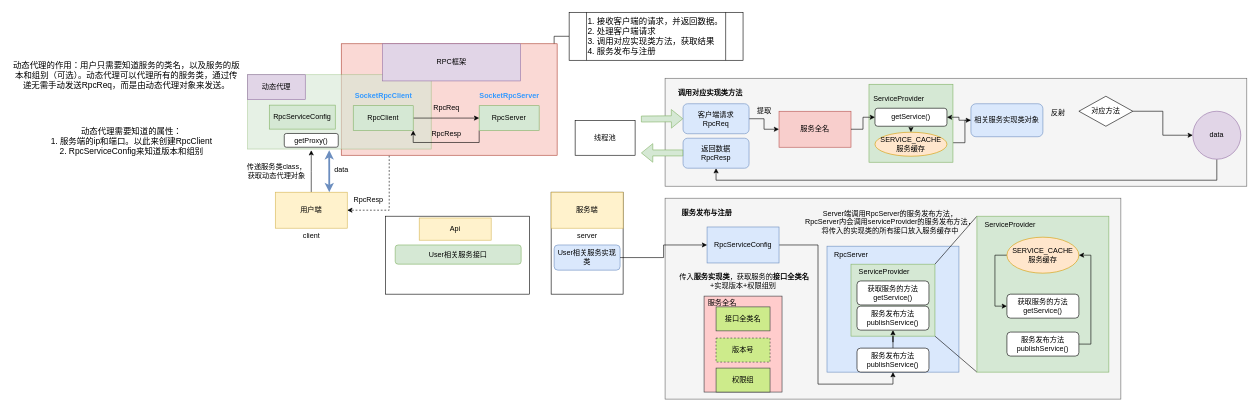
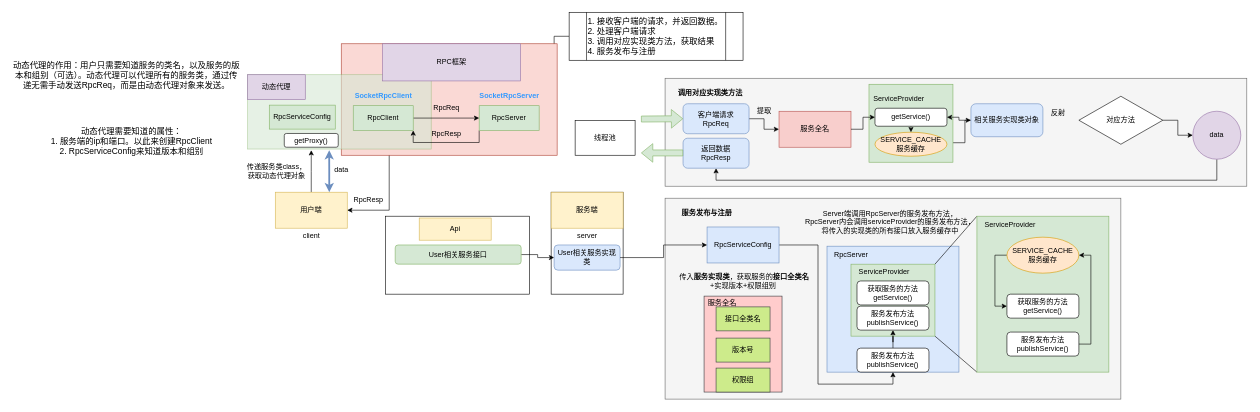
node "对应方法": size 54x30 -> 84x48
edge "RpcClient" -> "用户端": style dashed -> solid
edge "User相关服务接口" -> "User相关服务实现类": added
node "版本号": style dashed -> solid
